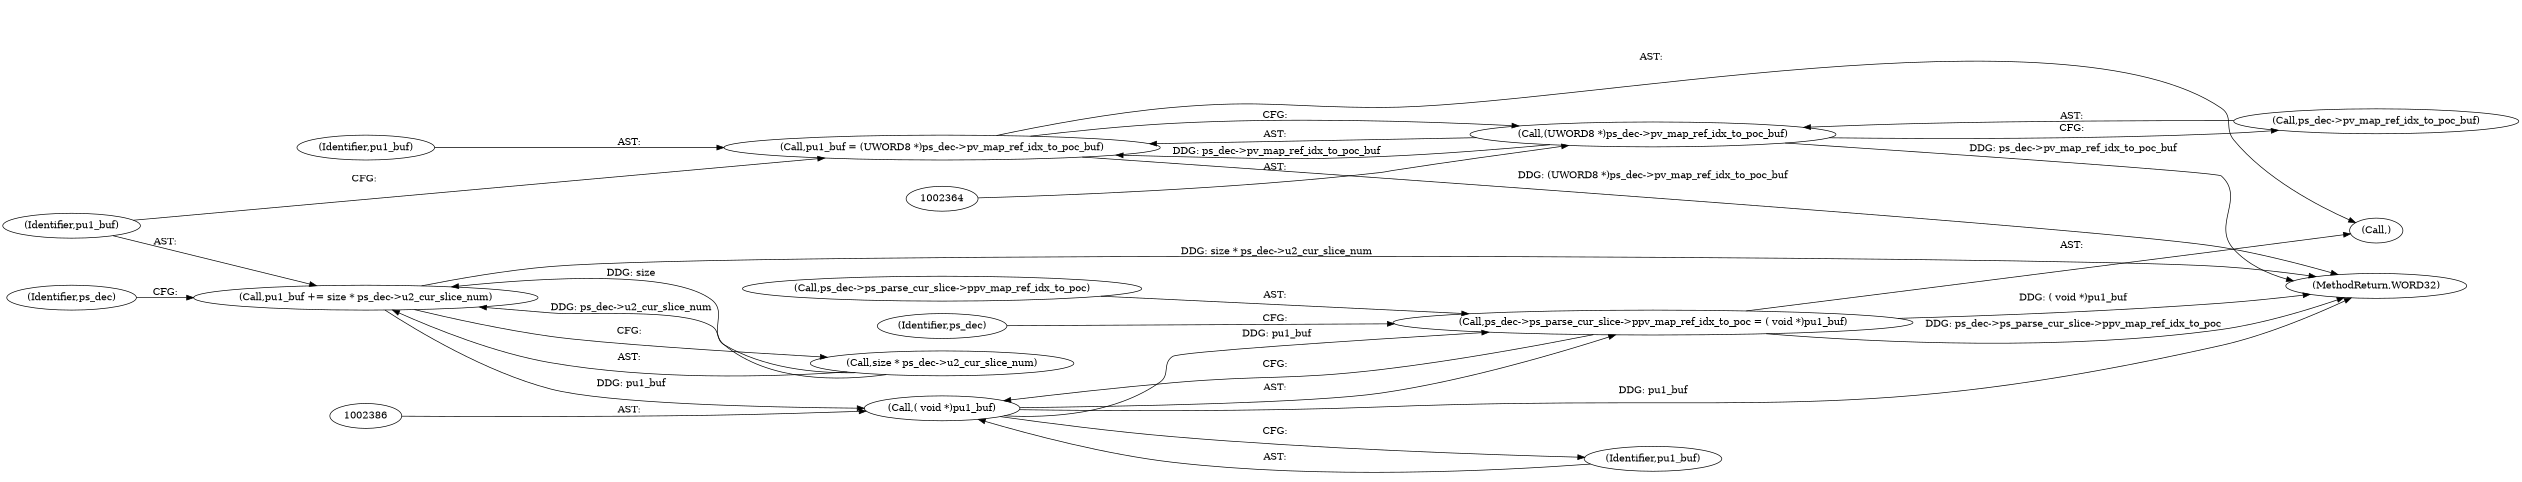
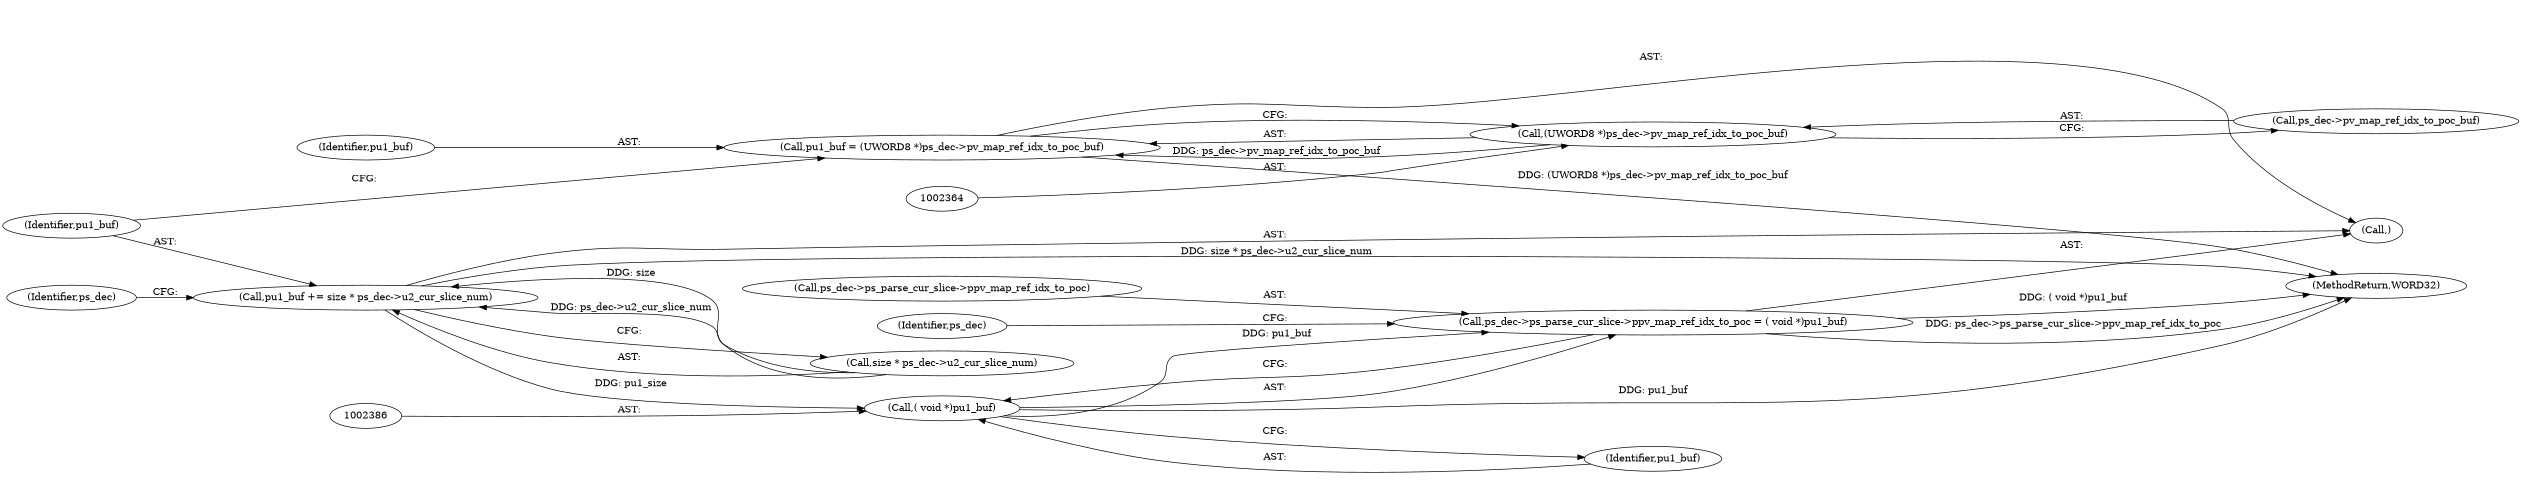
edge "(Call,(UWORD8 *)ps_dec->pv_map_ref_idx_to_poc_buf)" -> "(MethodReturn,WORD32)": removed, label "DDG: ps_dec->pv_map_ref_idx_to_poc_buf"
edge "(Call,pu1_buf += size * ps_dec->u2_cur_slice_num)" -> "(Call,)": added, label "AST:"
edge "(Call,pu1_buf += size * ps_dec->u2_cur_slice_num)" -> "(Call,( void *)pu1_buf)": label "DDG: pu1_buf" -> "DDG: pu1_size"
